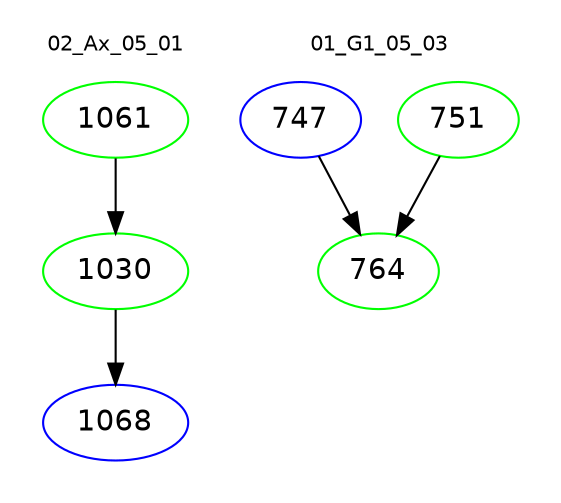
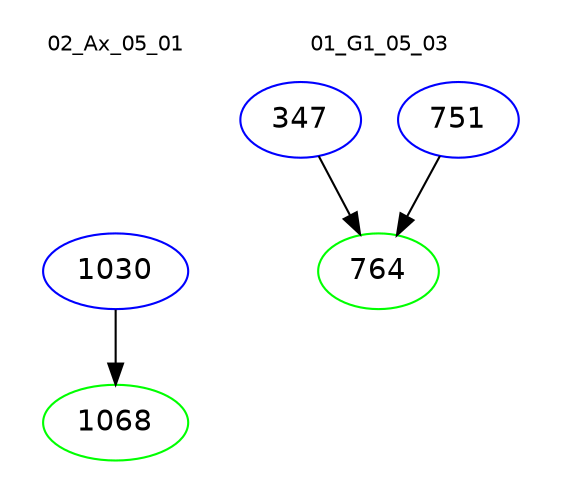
node "1061": removed
node "747": label "747" -> "347"
node "751": color green -> blue
node "1030": color green -> blue
node "1068": color blue -> green
